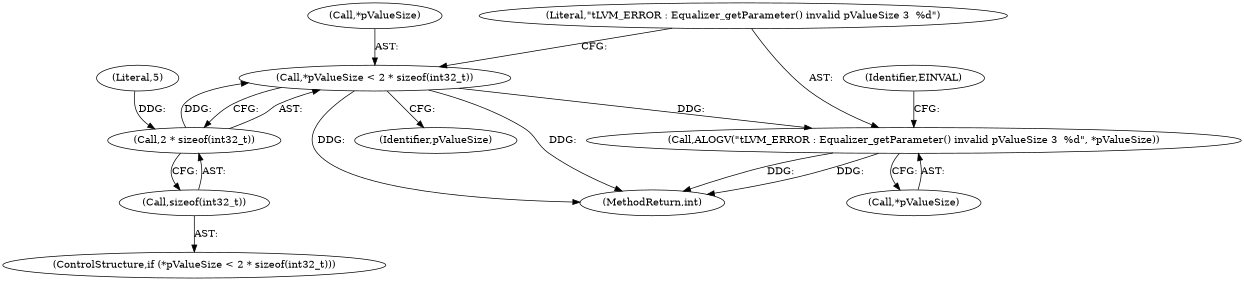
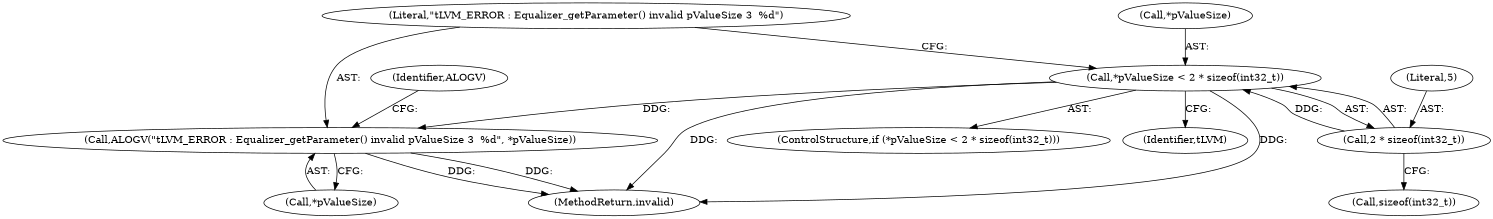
node "(Identifier,EINVAL)": label "(Identifier,EINVAL)" -> "(Identifier,ALOGV)"
edge "(Literal,5)" -> "(Call,2 * sizeof(int32_t))": label "DDG: " -> "AST: "
edge "(Call,*pValueSize < 2 * sizeof(int32_t))" -> "(Call,2 * sizeof(int32_t))": label "CFG: " -> "AST: "
node "(Identifier,pValueSize)": label "(Identifier,pValueSize)" -> "(Identifier,tLVM)"
edge "(Call,sizeof(int32_t))" -> "(Call,2 * sizeof(int32_t))": removed, label "AST:"
node "(MethodReturn,int)": label "(MethodReturn,int)" -> "(MethodReturn,invalid)"
edge "(Call,sizeof(int32_t))" -> "(ControlStructure,if (*pValueSize < 2 * sizeof(int32_t)))": now "(Call,*pValueSize < 2 * sizeof(int32_t))" -> "(ControlStructure,if (*pValueSize < 2 * sizeof(int32_t)))"
